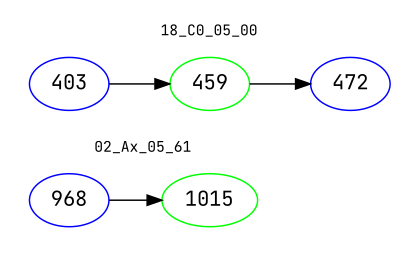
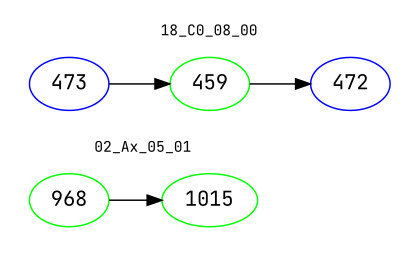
cluster "18_C0_05_00": label "18_C0_05_00" -> "18_C0_08_00"
node "403": label "403" -> "473"
cluster "02_Ax_05_61": label "02_Ax_05_61" -> "02_Ax_05_01"
node "968": color blue -> green
